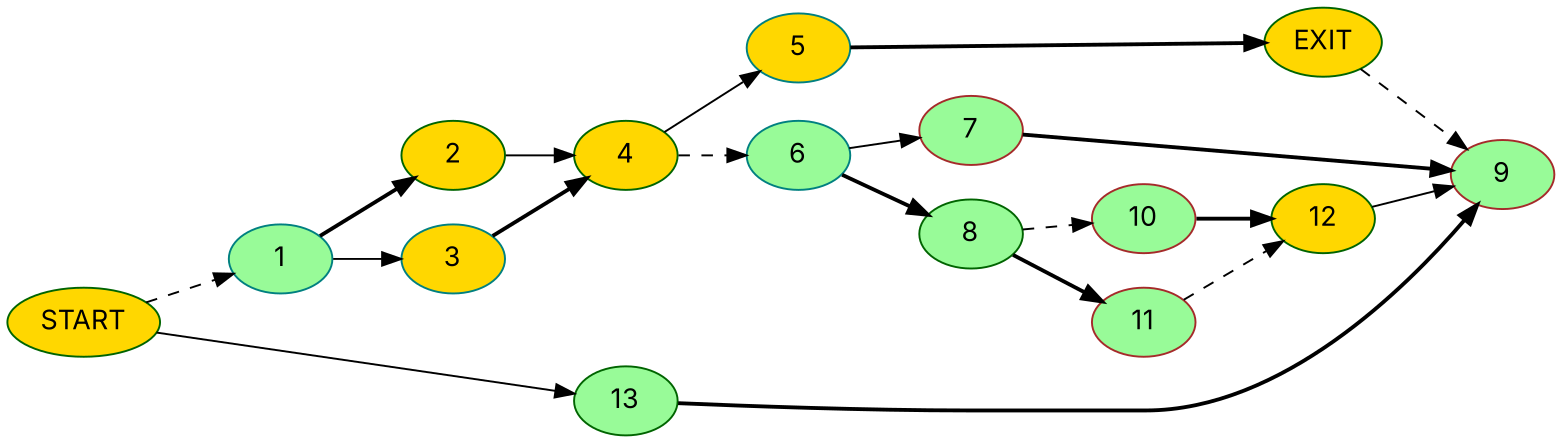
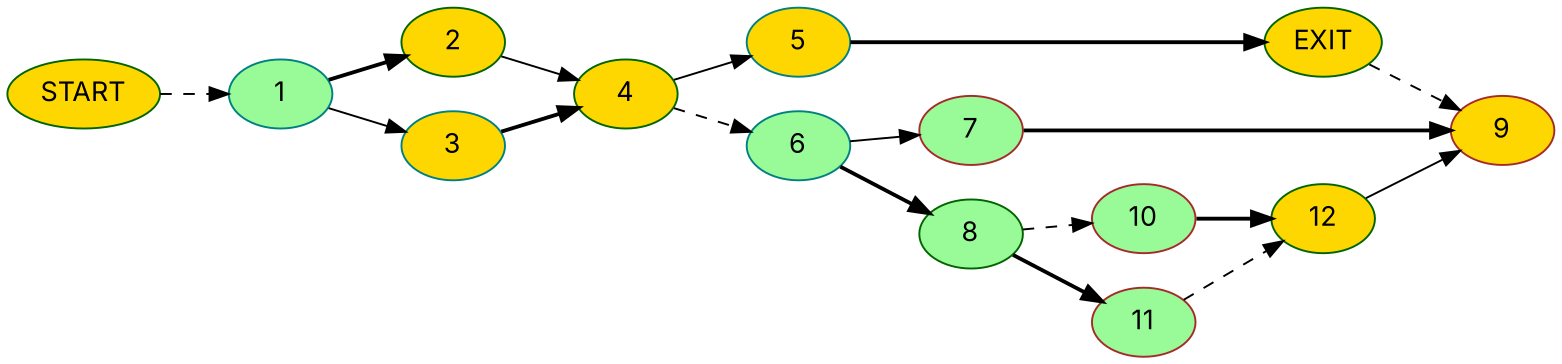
node "9": fillcolor palegreen -> gold
node "13": removed
